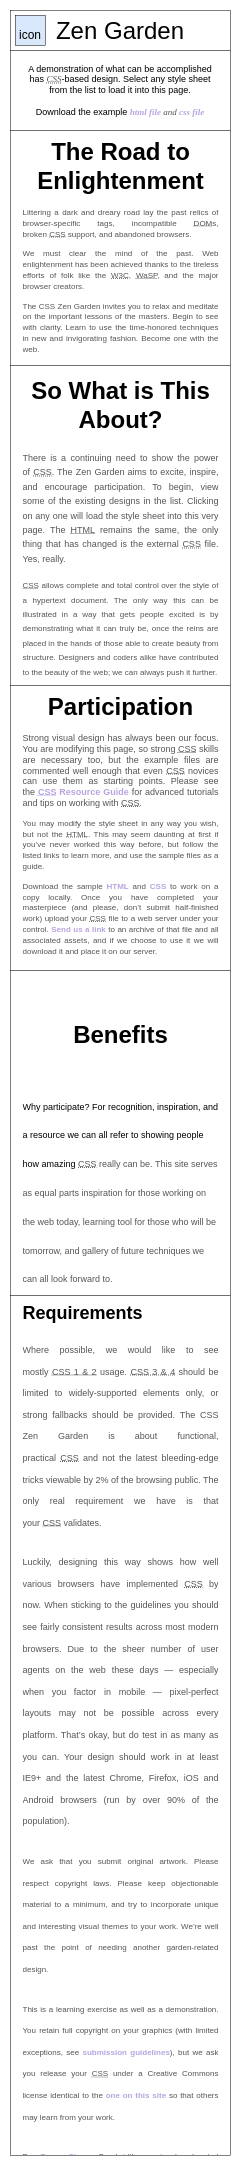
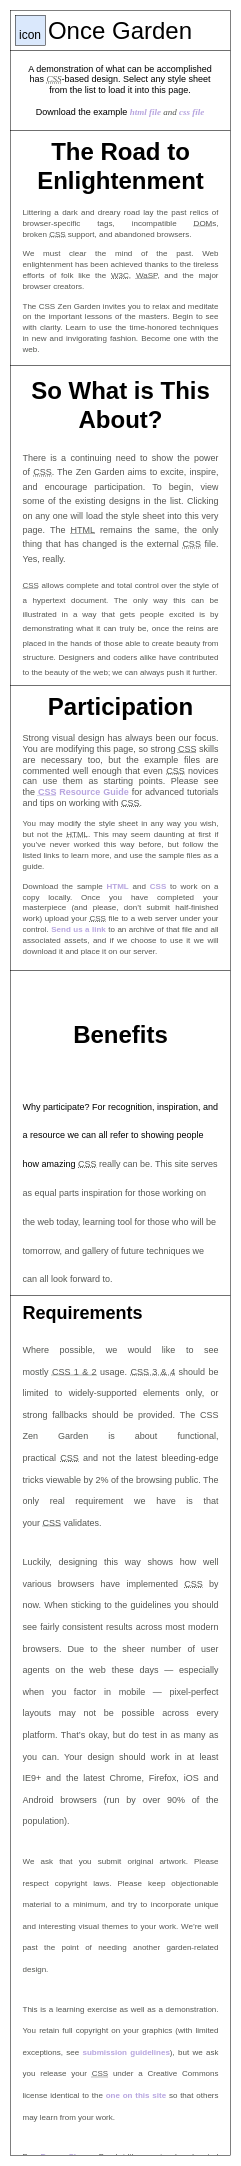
node "Zen Garden": label "Zen Garden" -> "Once Garden"
